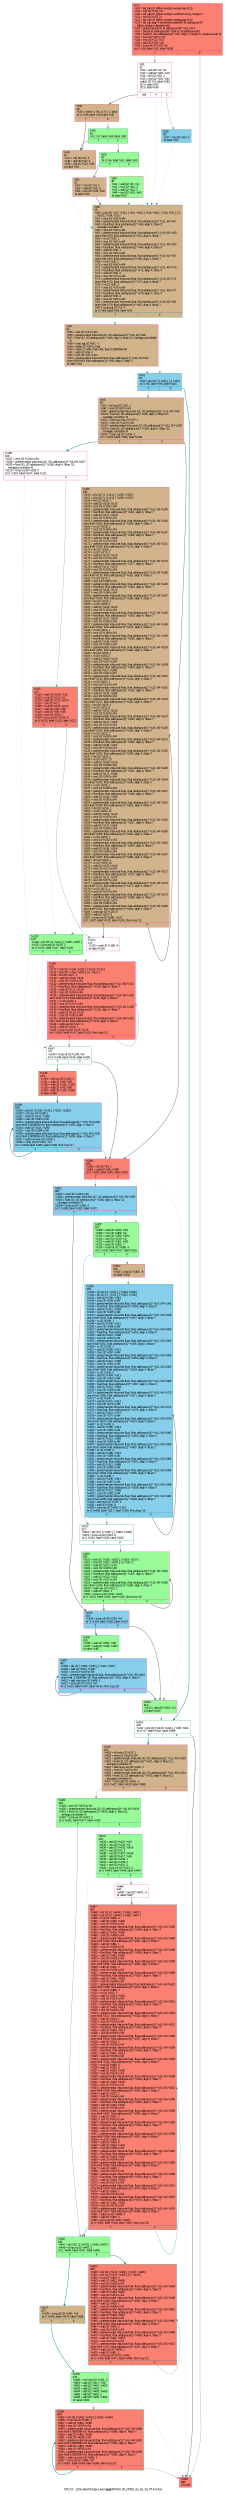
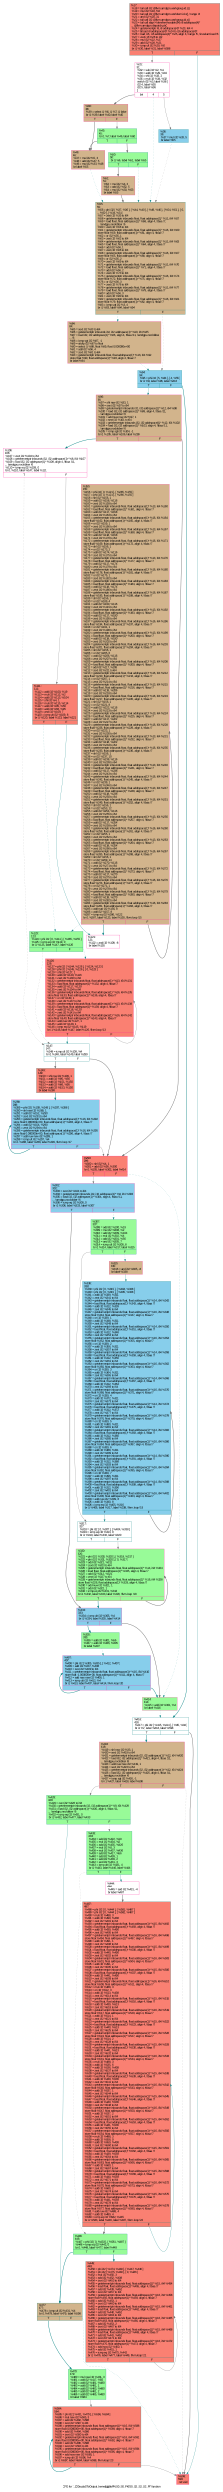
node "%17:": color deeppink -> teal
node "%40:": removed
edge "%428:" -> "%446:": now "%428:" -> "%477:"
